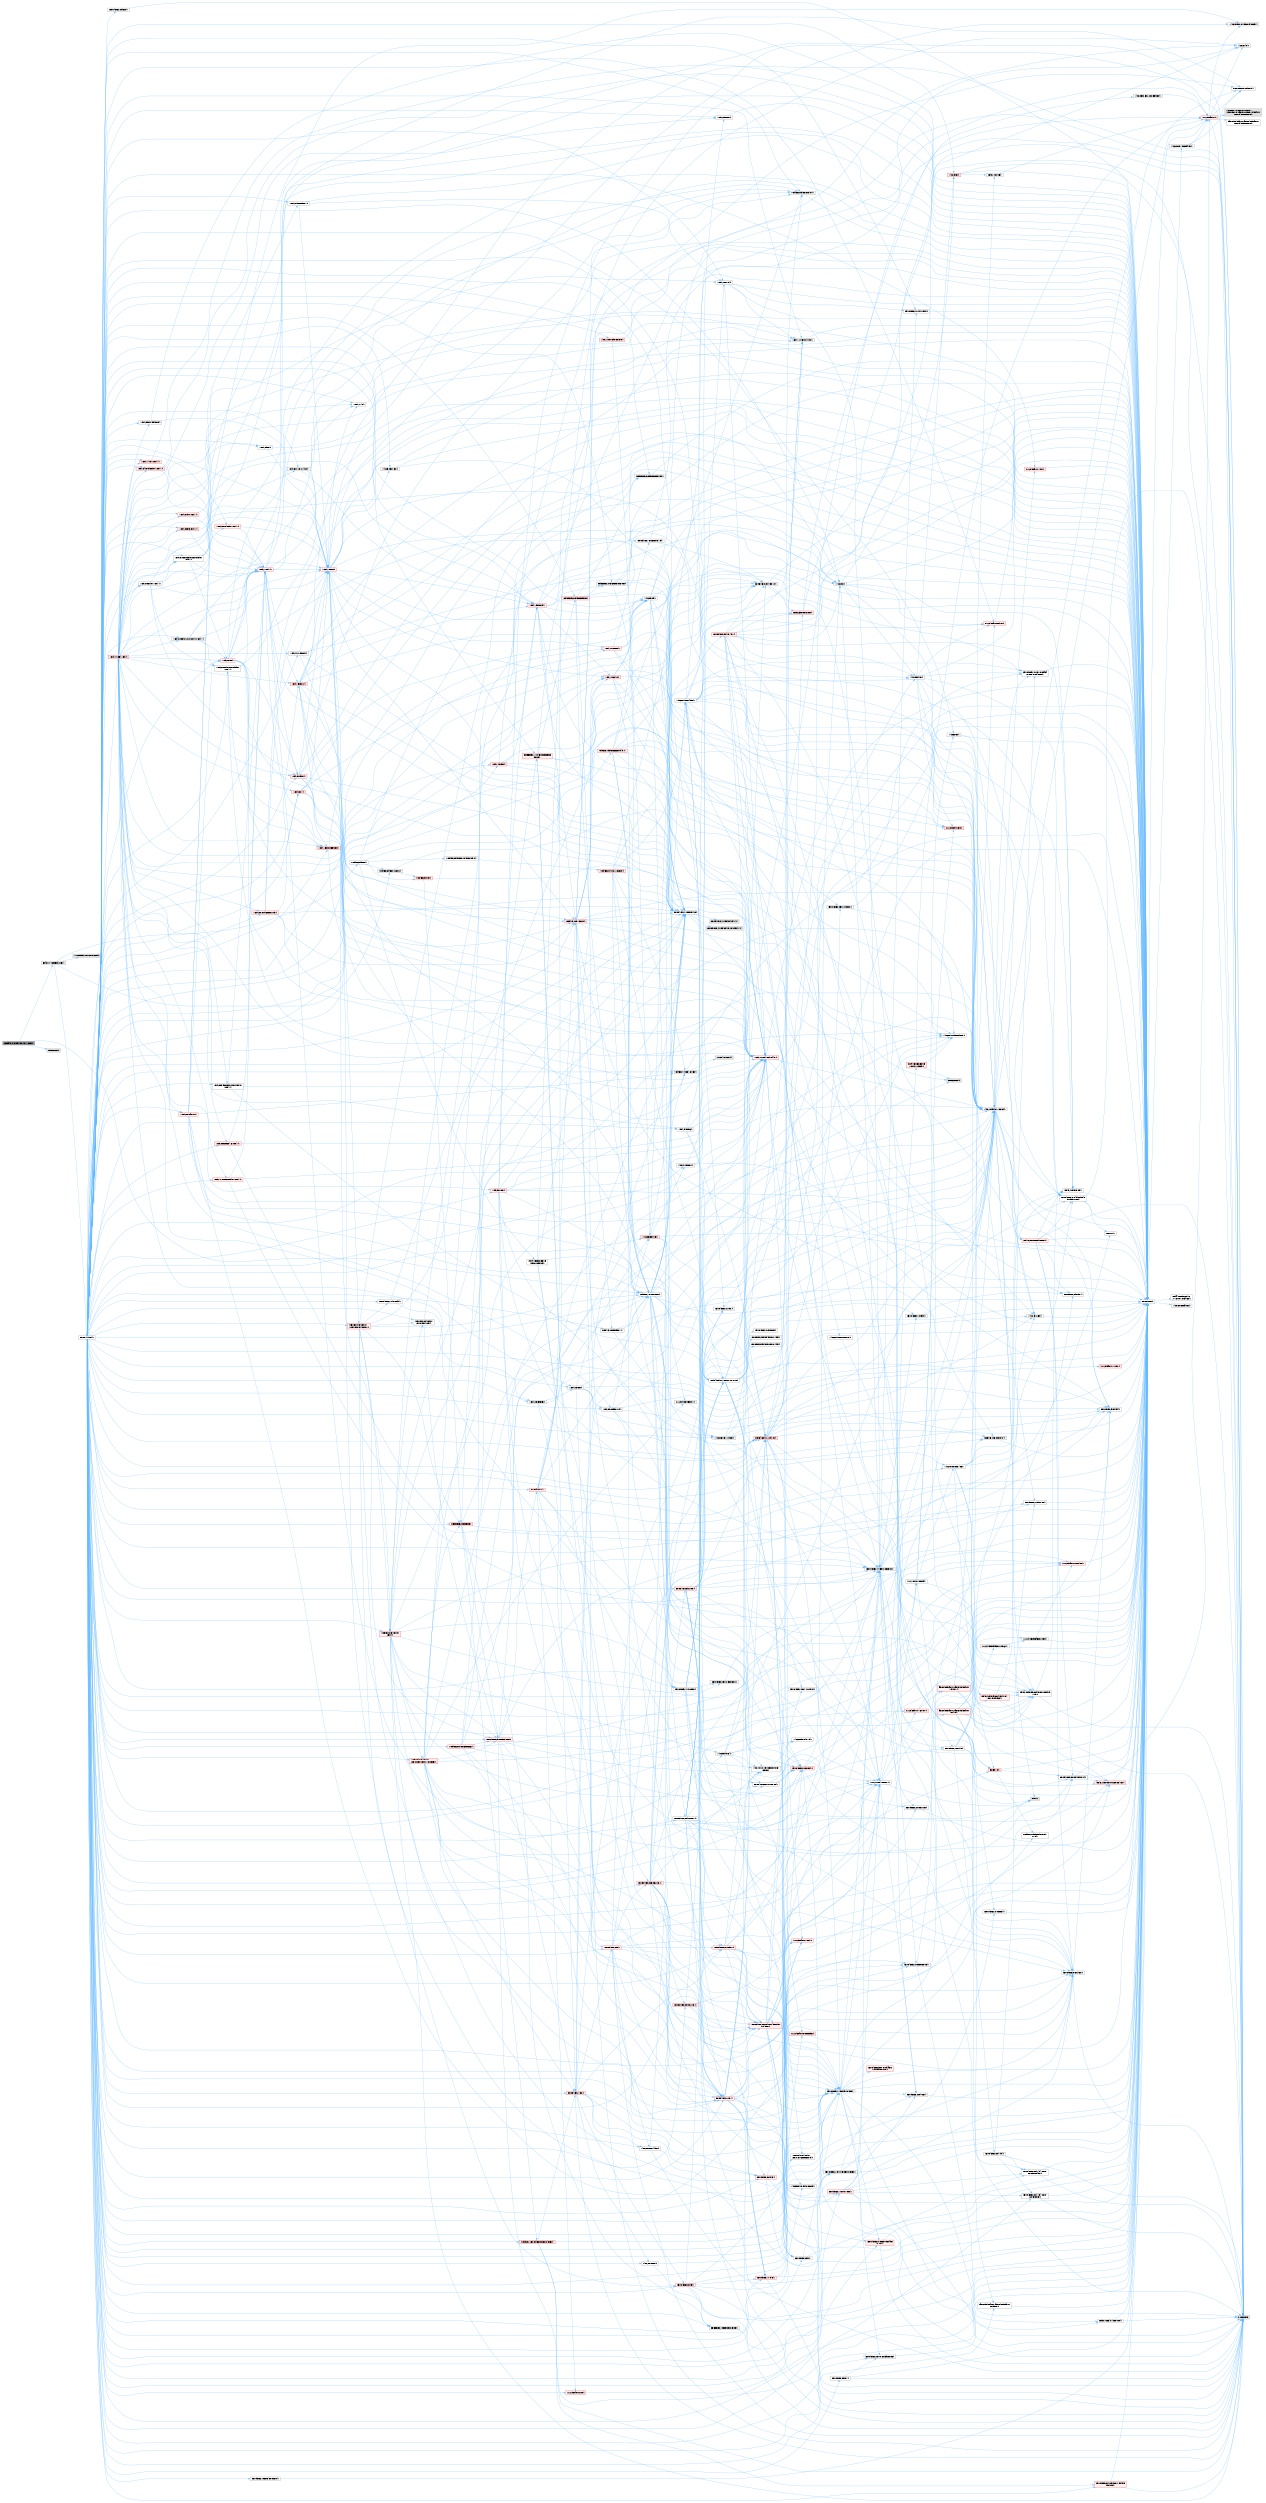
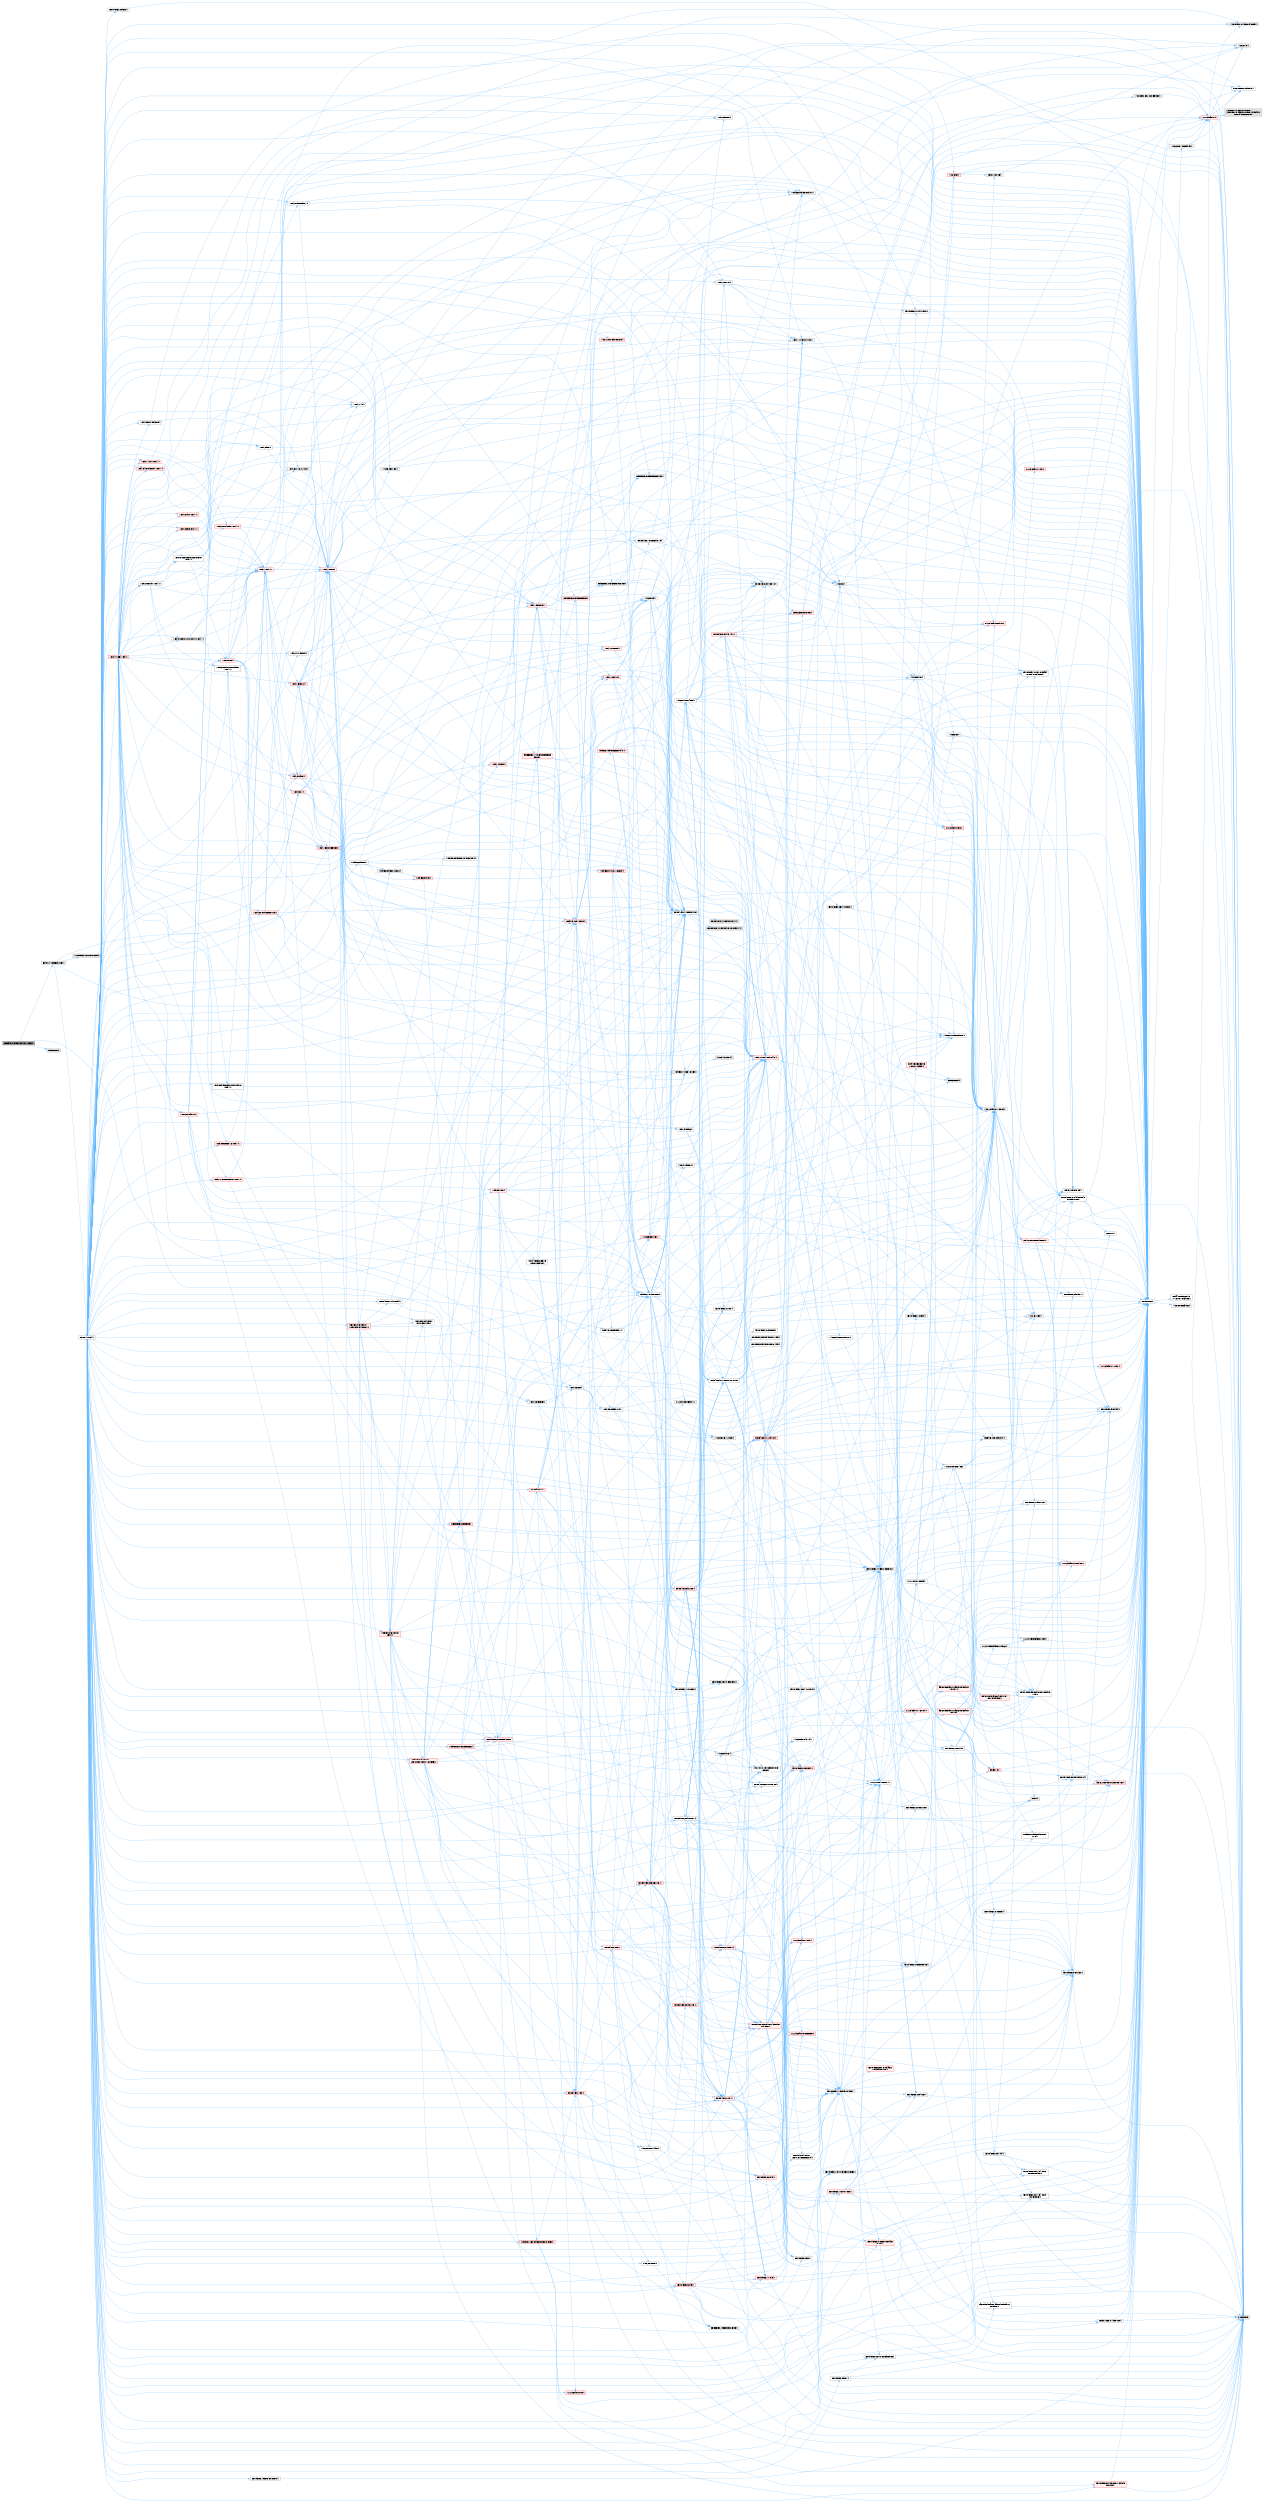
node "GenericPlatform/GenericPlatform CompilerPreSetup.h": removed
edge "UObject/ObjectCompileContext.h" -> "UObject/PrimaryAssetId.h": now "UObject/Object.h" -> "UObject/PrimaryAssetId.h"
node "Misc/EngineVersionBase.h": removed
